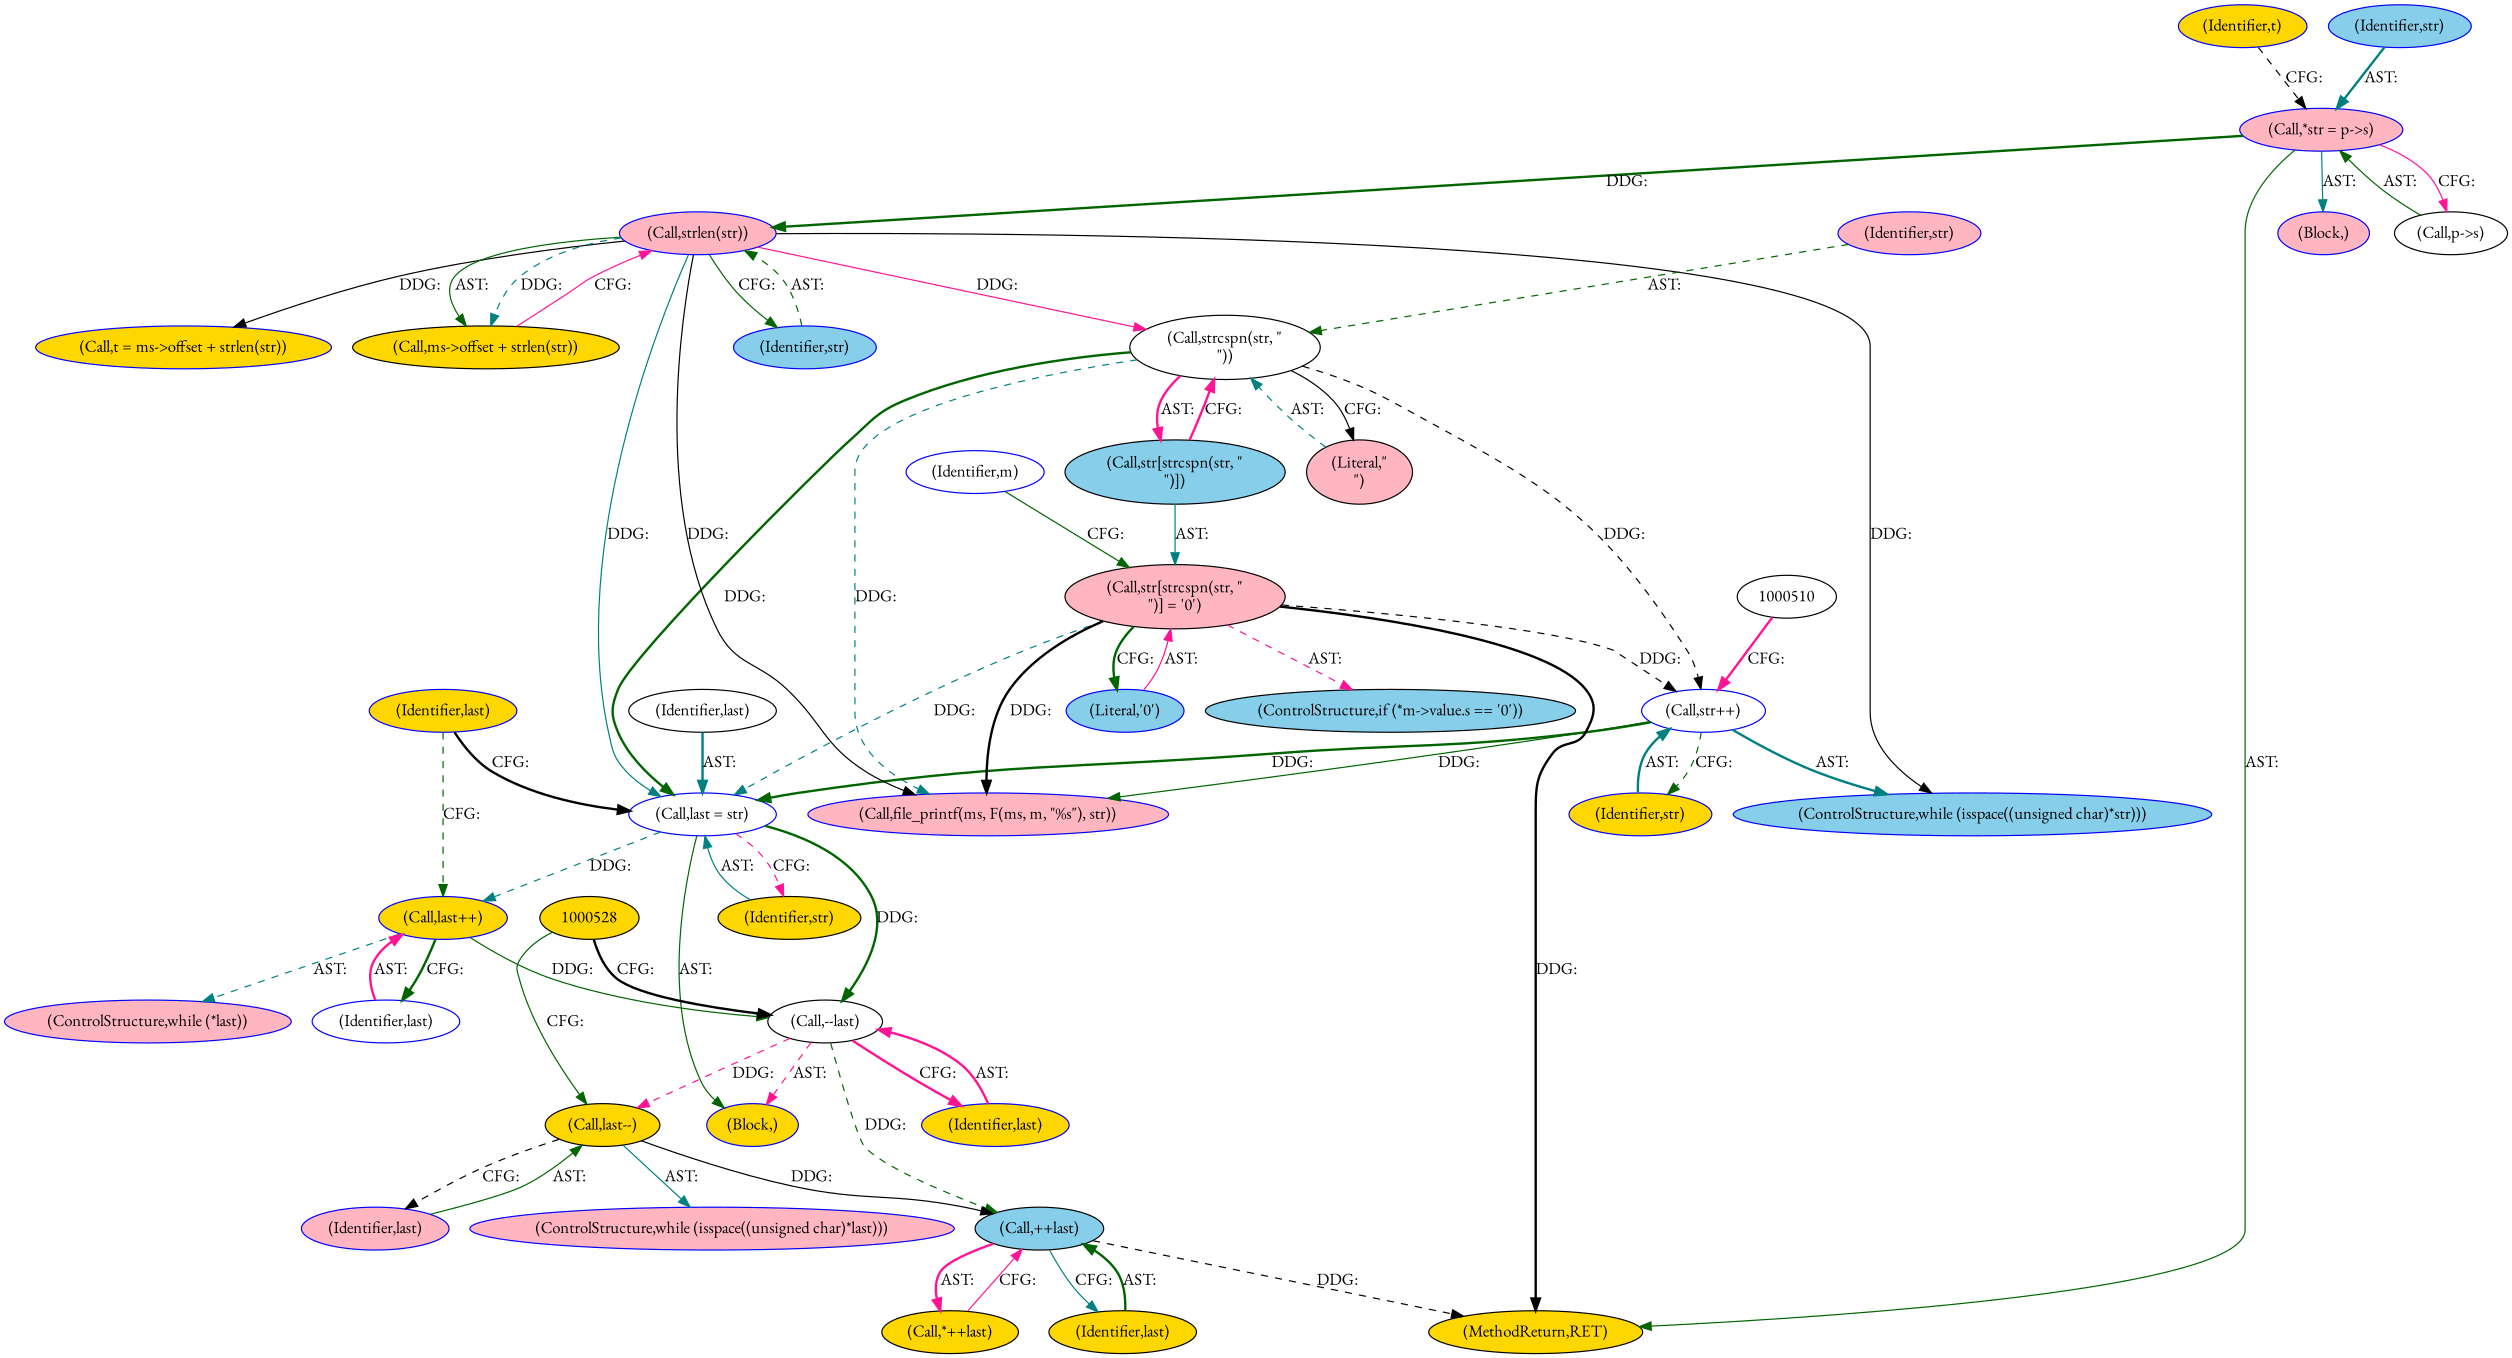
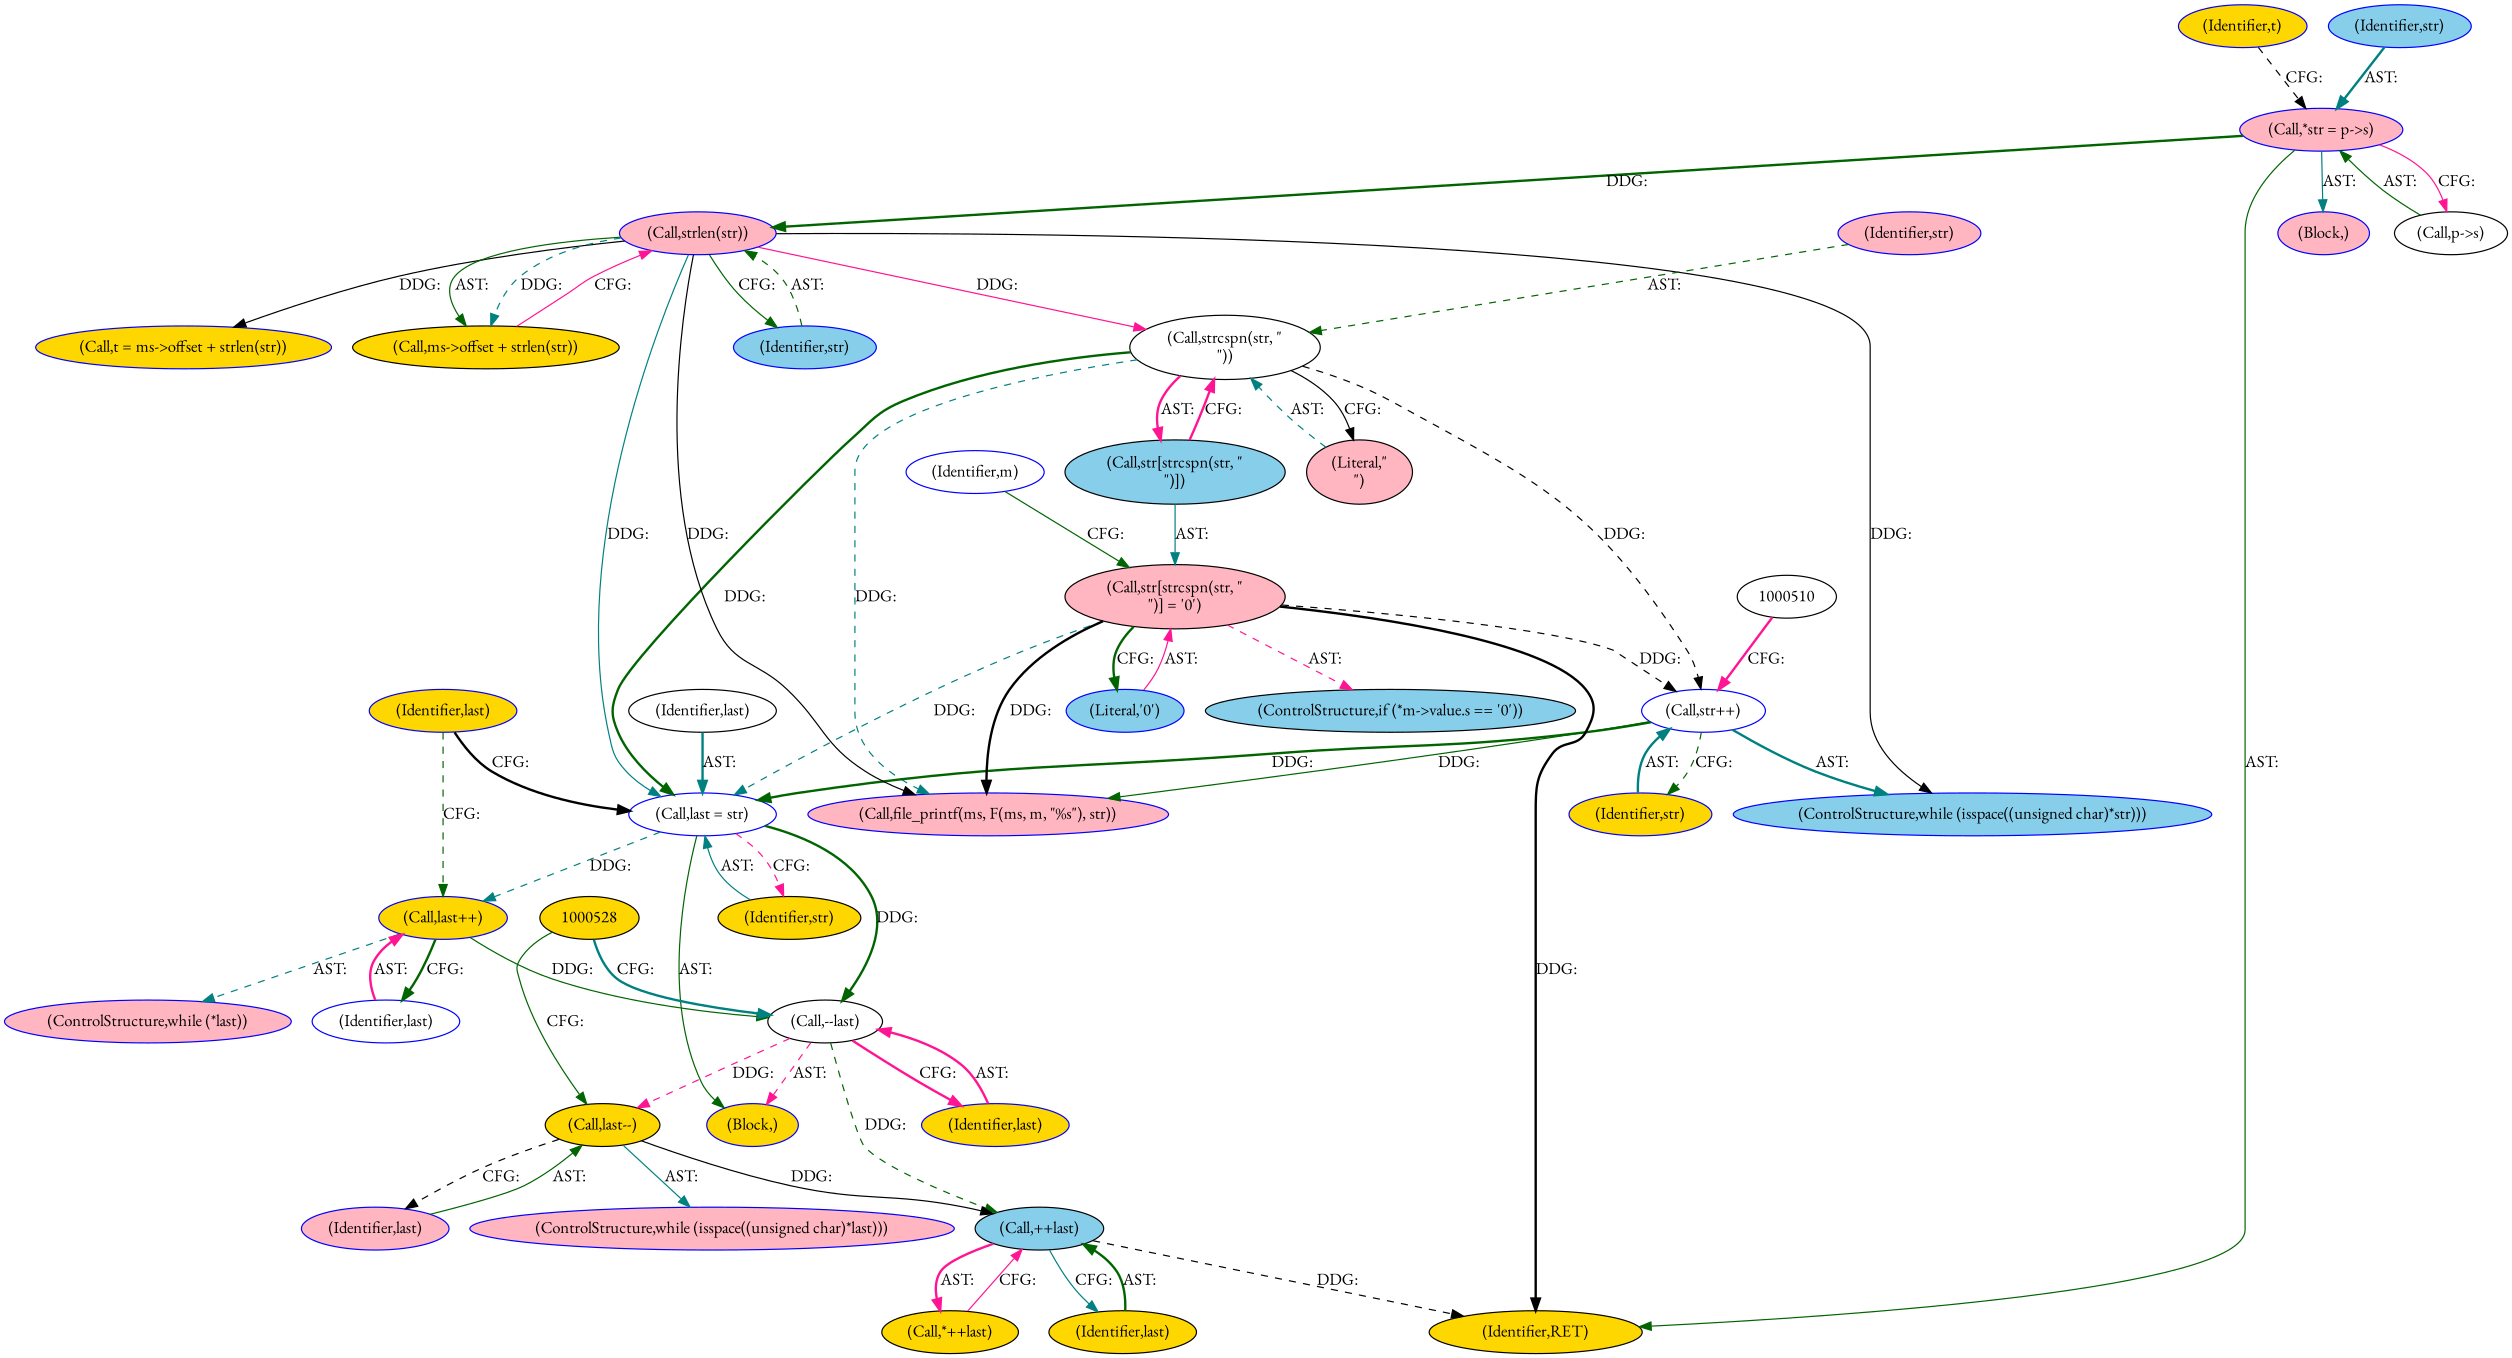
edge "1000528" -> "(Call,--last)": color black -> teal
node "(MethodReturn,RET)": label "(MethodReturn,RET)" -> "(Identifier,RET)"
